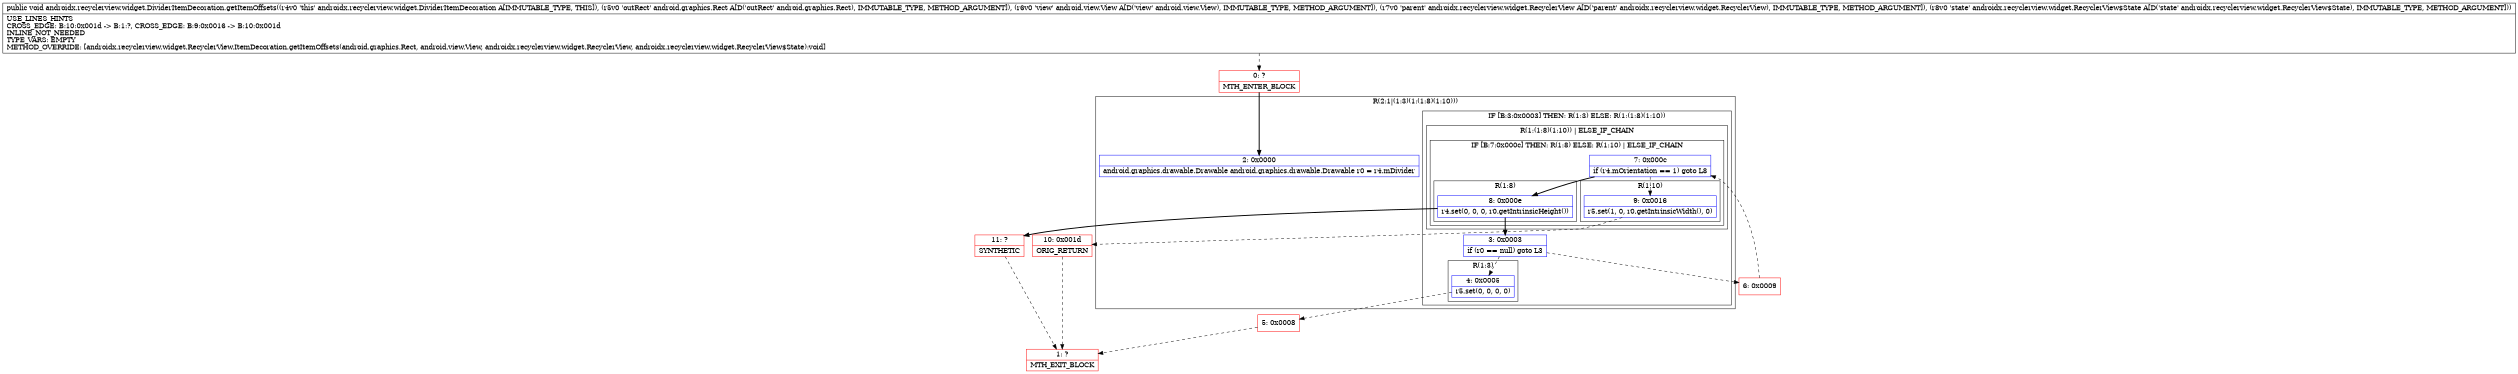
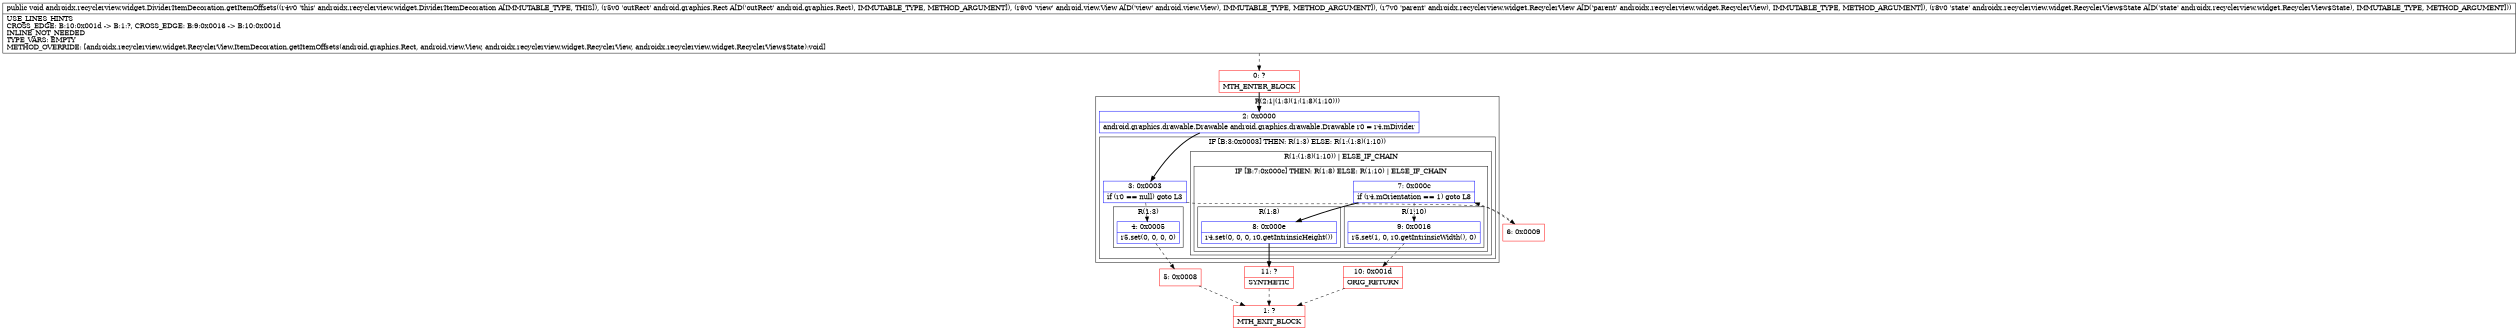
edge "8: 0x000e" -> "3: 0x0003": now "2: 0x0000" -> "3: 0x0003"
